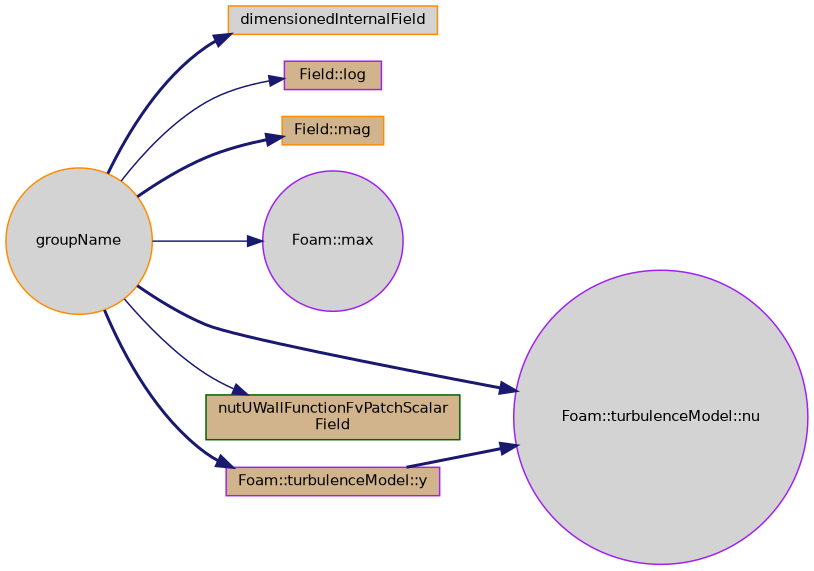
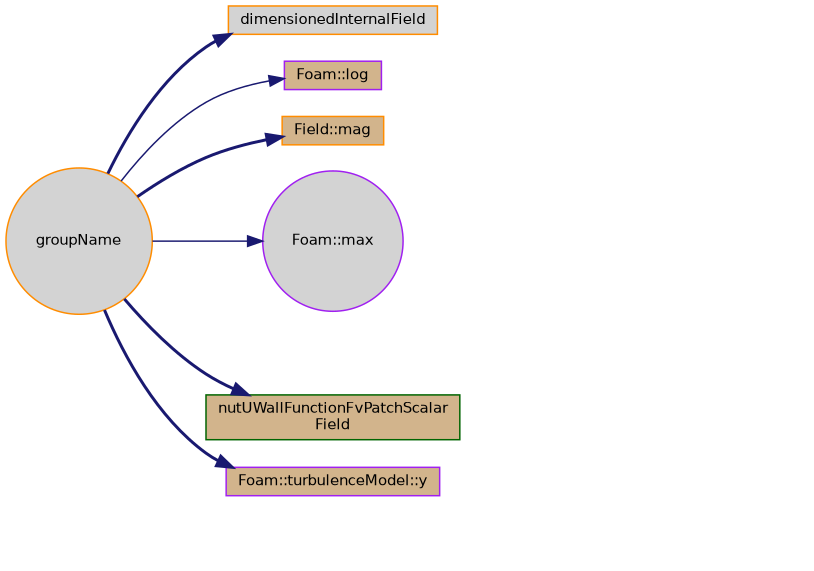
node "Field::log": label "Field::log" -> "Foam::log"
edge "groupName" -> "nutUWallFunctionFvPatchScalar Field": style solid -> bold
node "Foam::turbulenceModel::nu": removed
